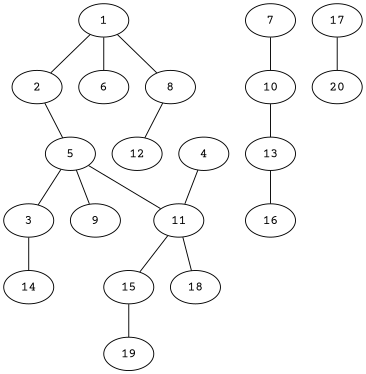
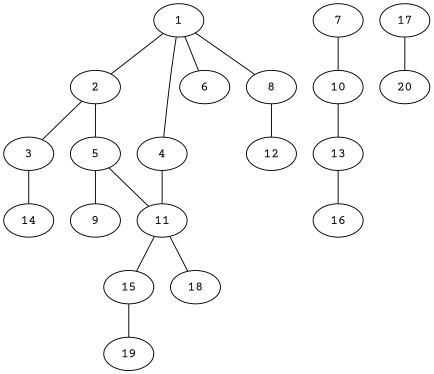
edge "1" -- "4": added
edge "5" -- "3": now "2" -- "3"
